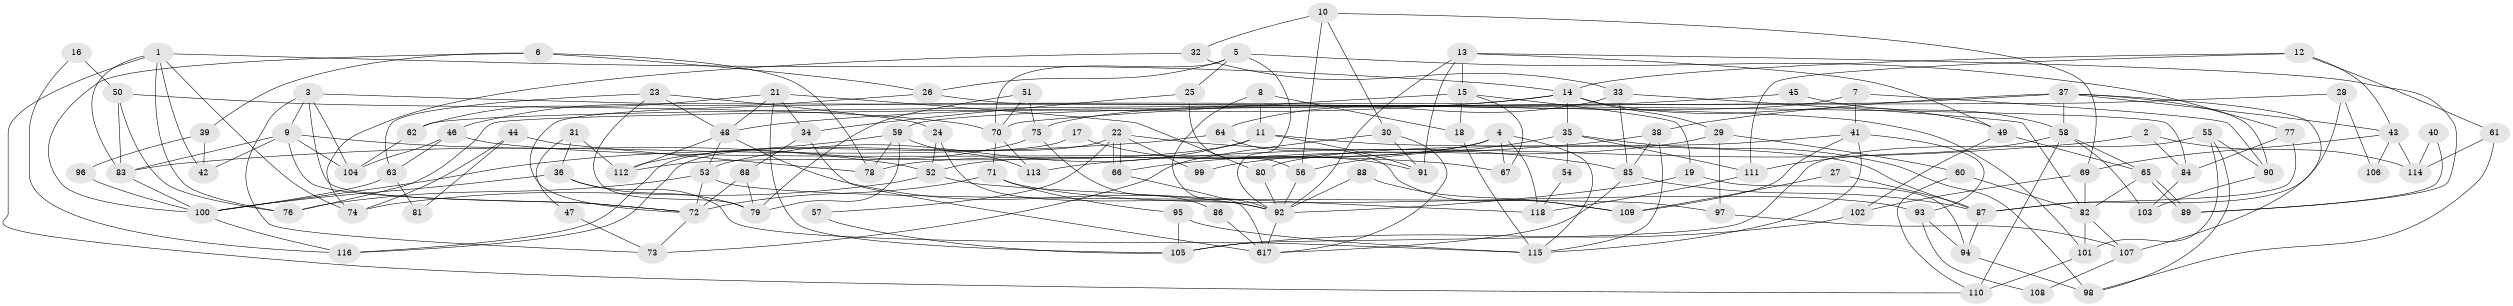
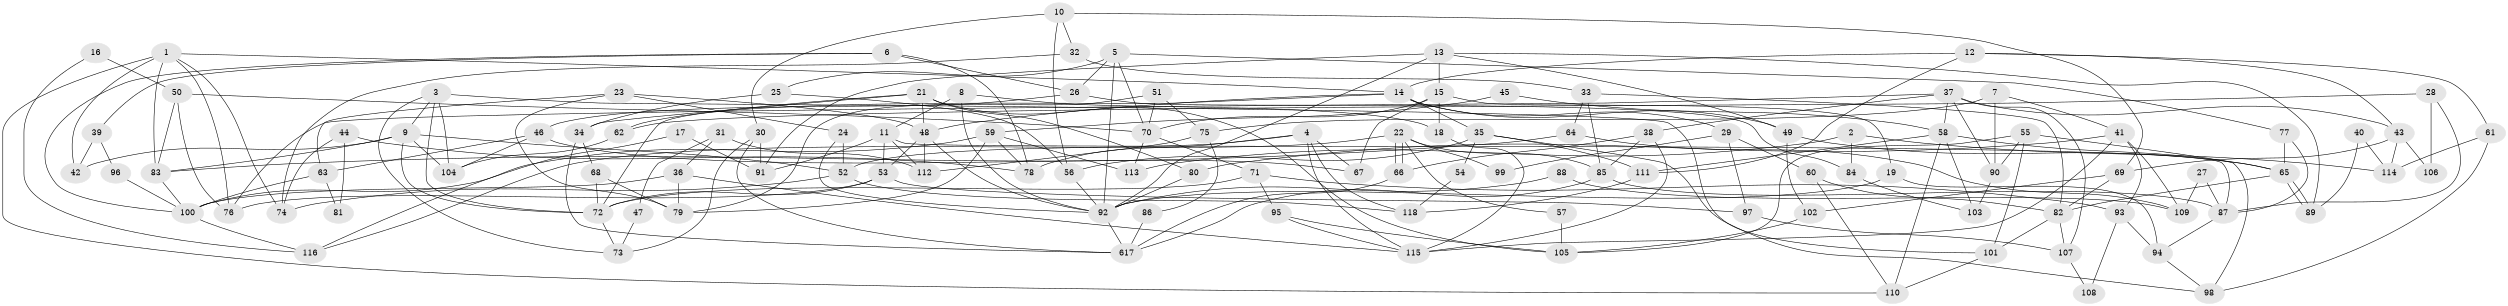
edge "77" -- "84": now "77" -- "65"
